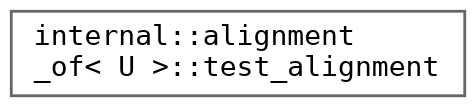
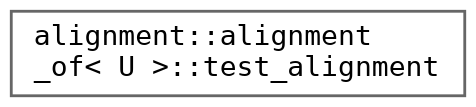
node "internal::alignment _of< U >::test_alignment": label "internal::alignment _of< U >::test_alignment" -> "alignment::alignment _of< U >::test_alignment"
